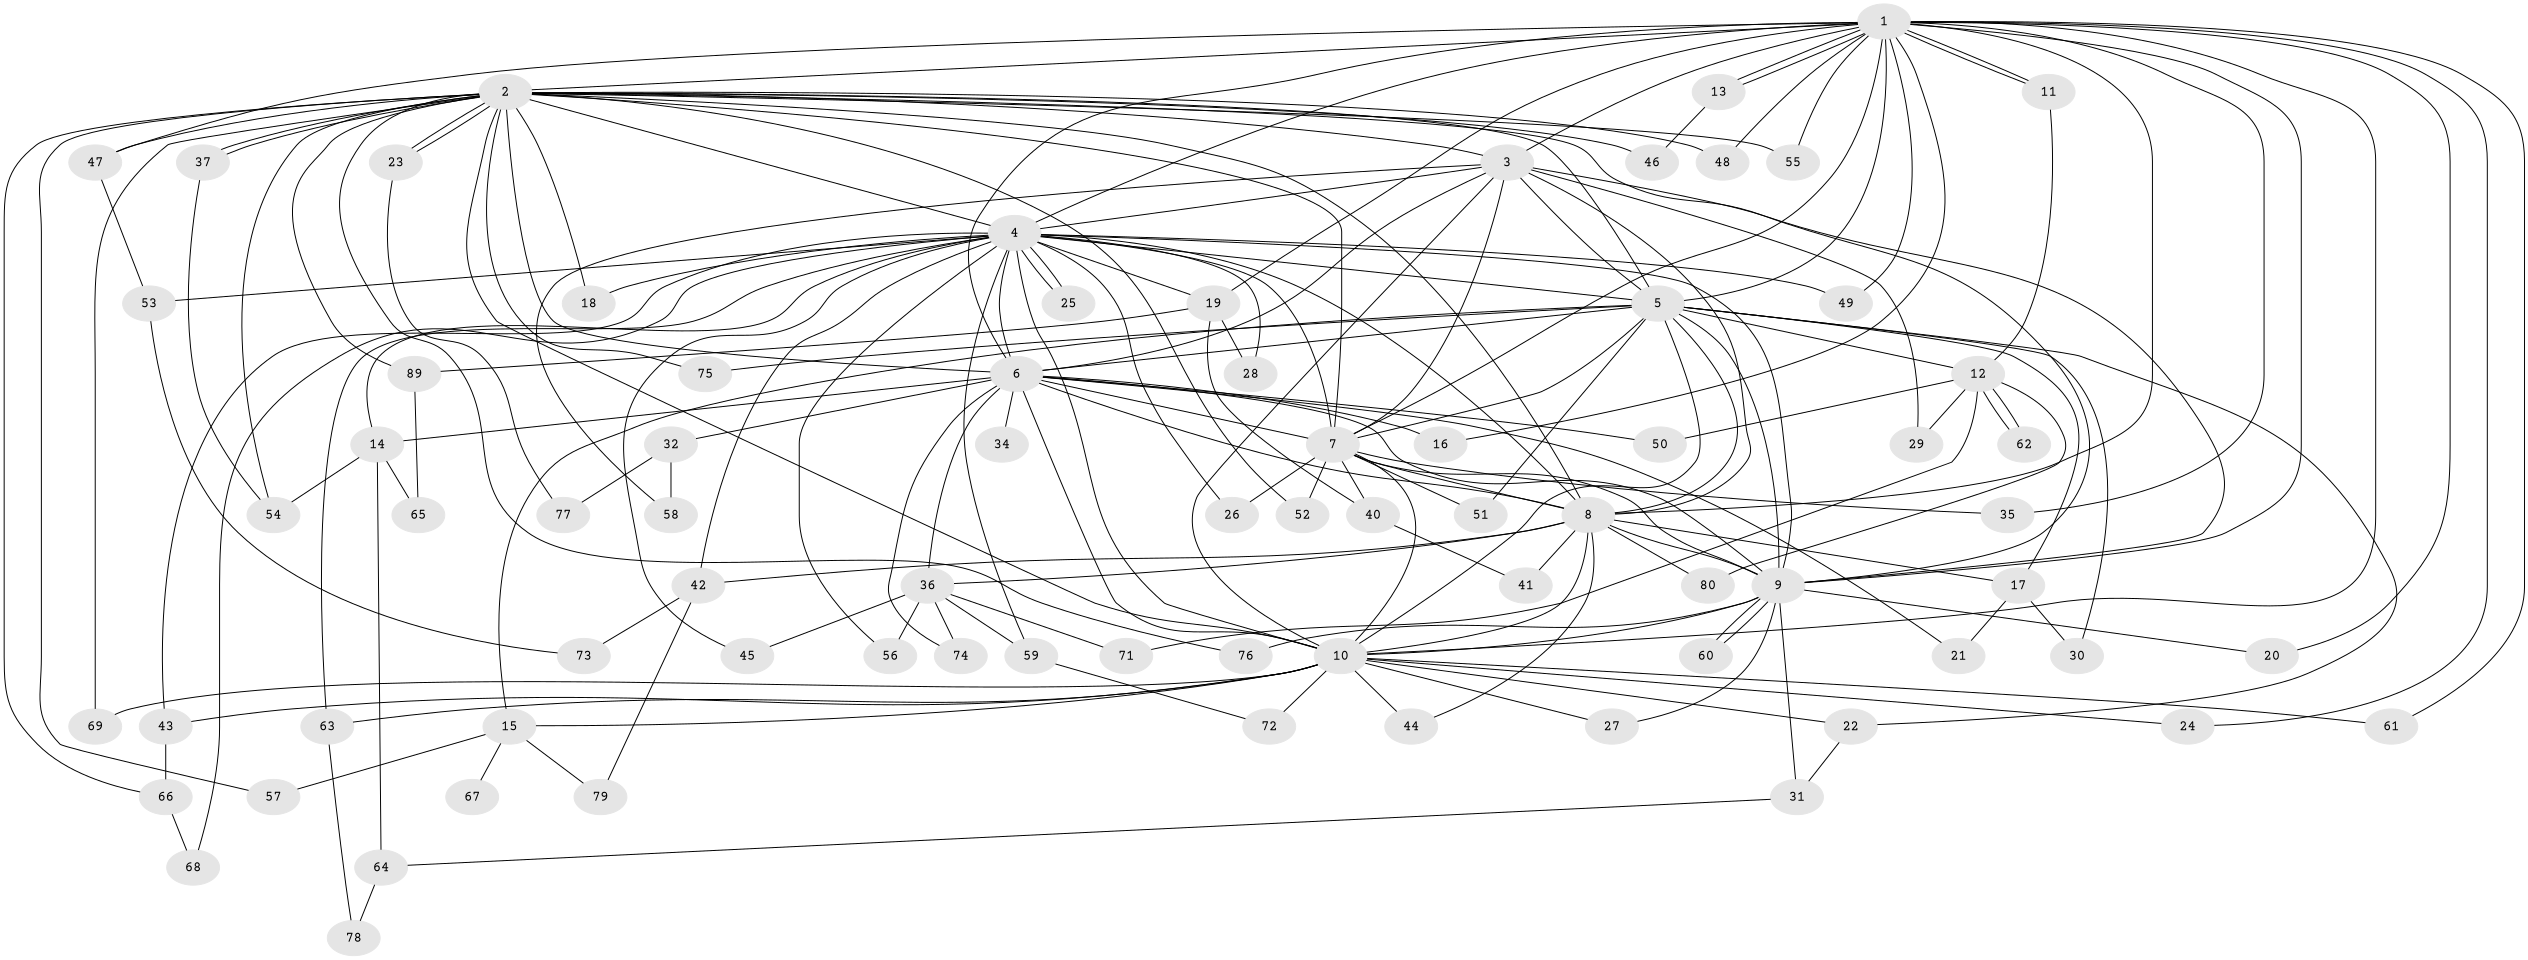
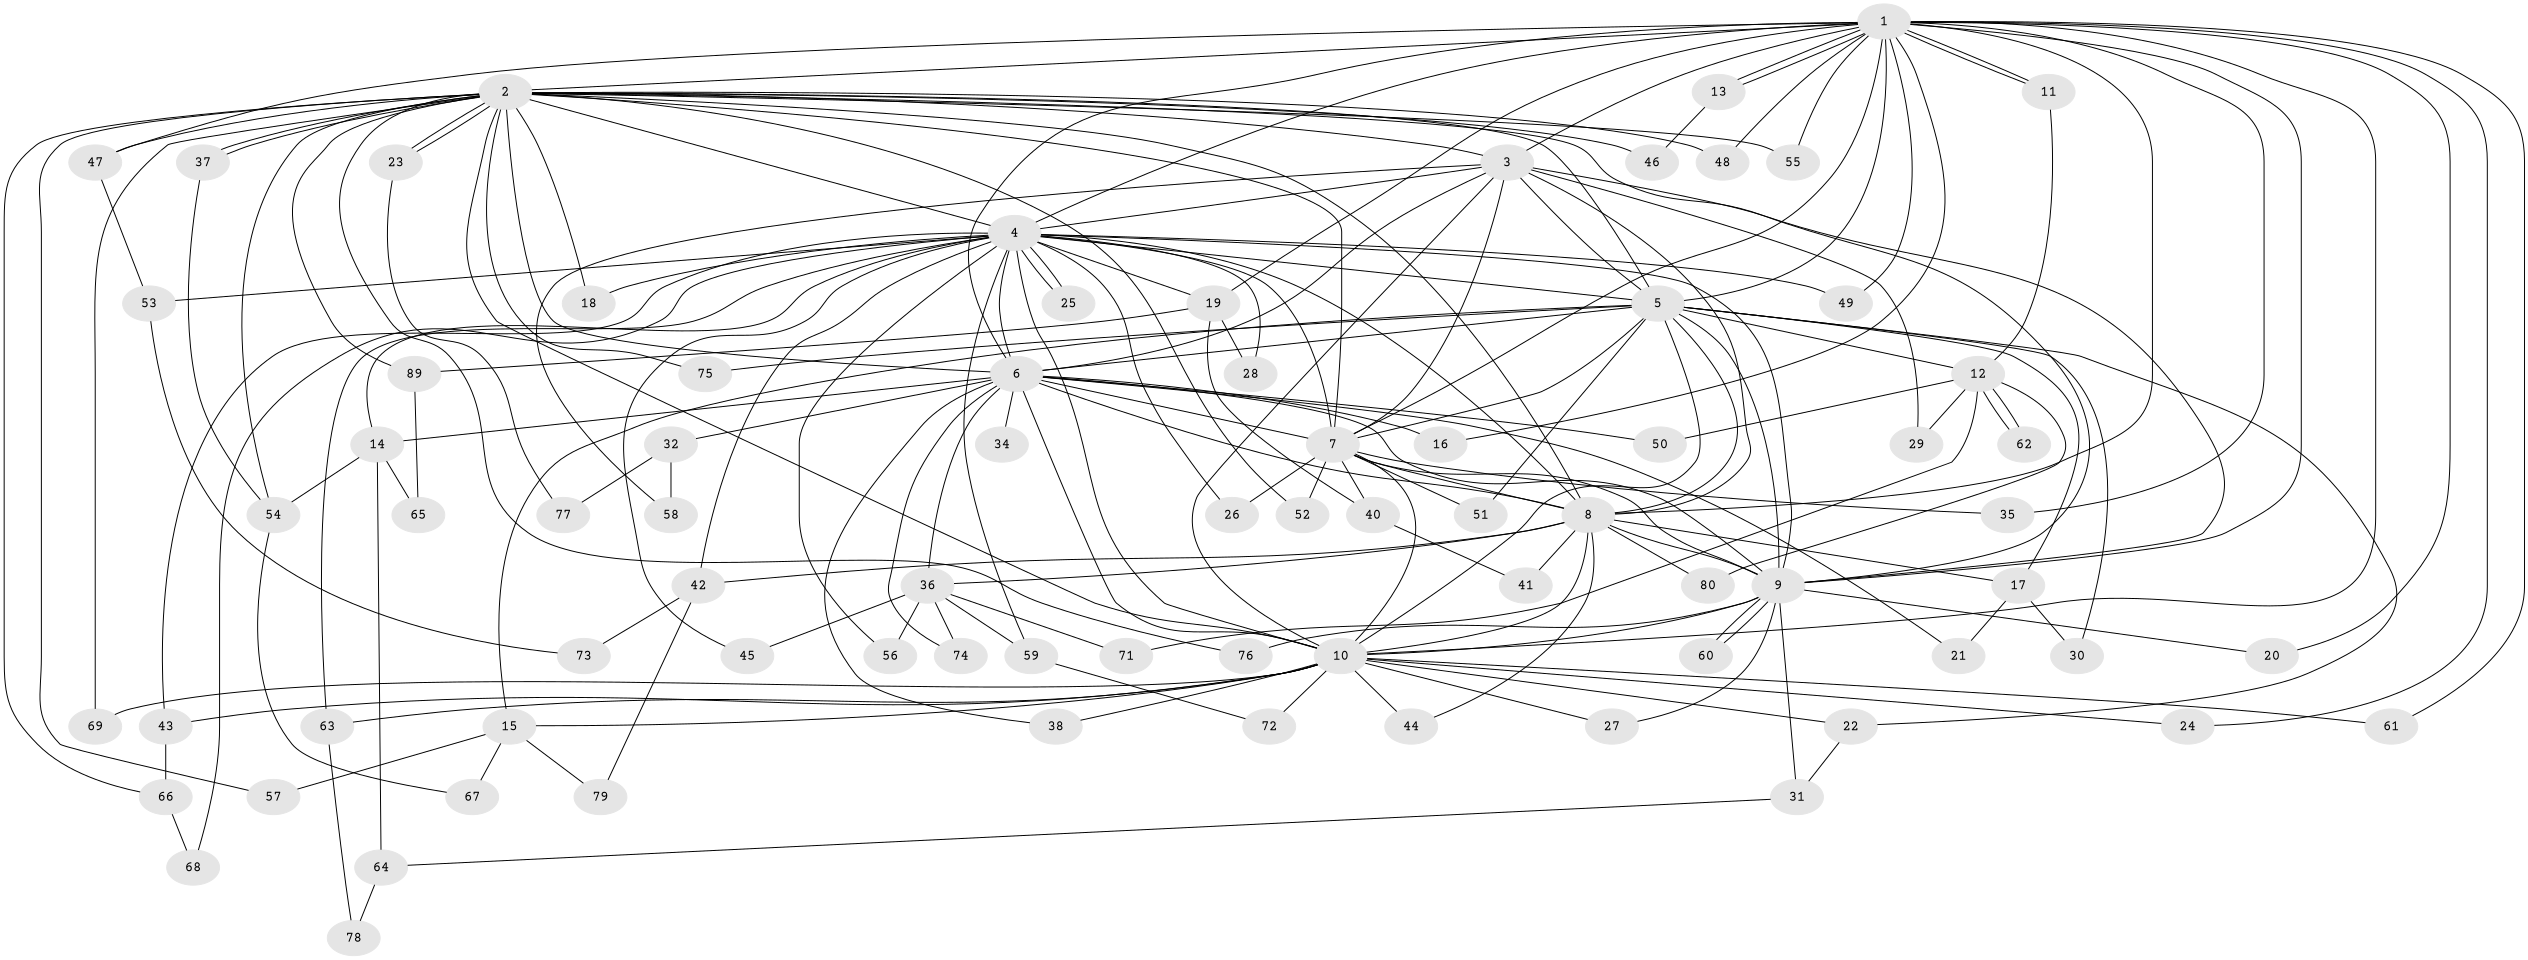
edge "54" -- "67": added
node "38": added
